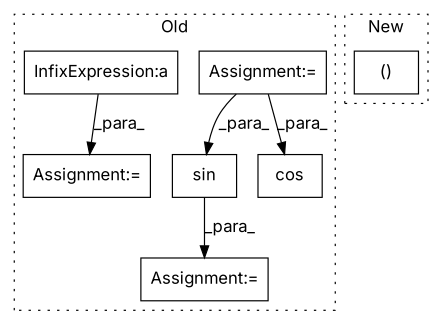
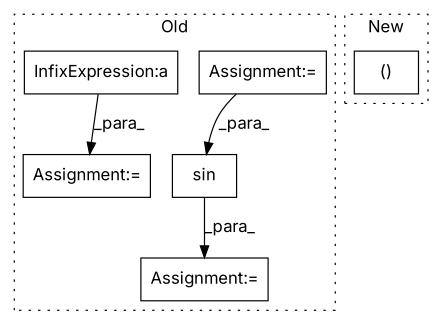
node "cos": removed
